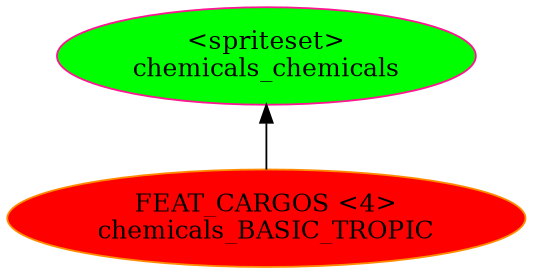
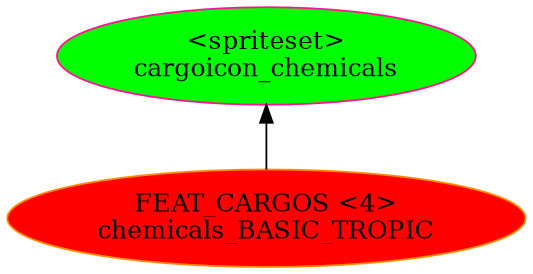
node "<spriteset> chemicals_chemicals": label "<spriteset> chemicals_chemicals" -> "<spriteset> cargoicon_chemicals"
